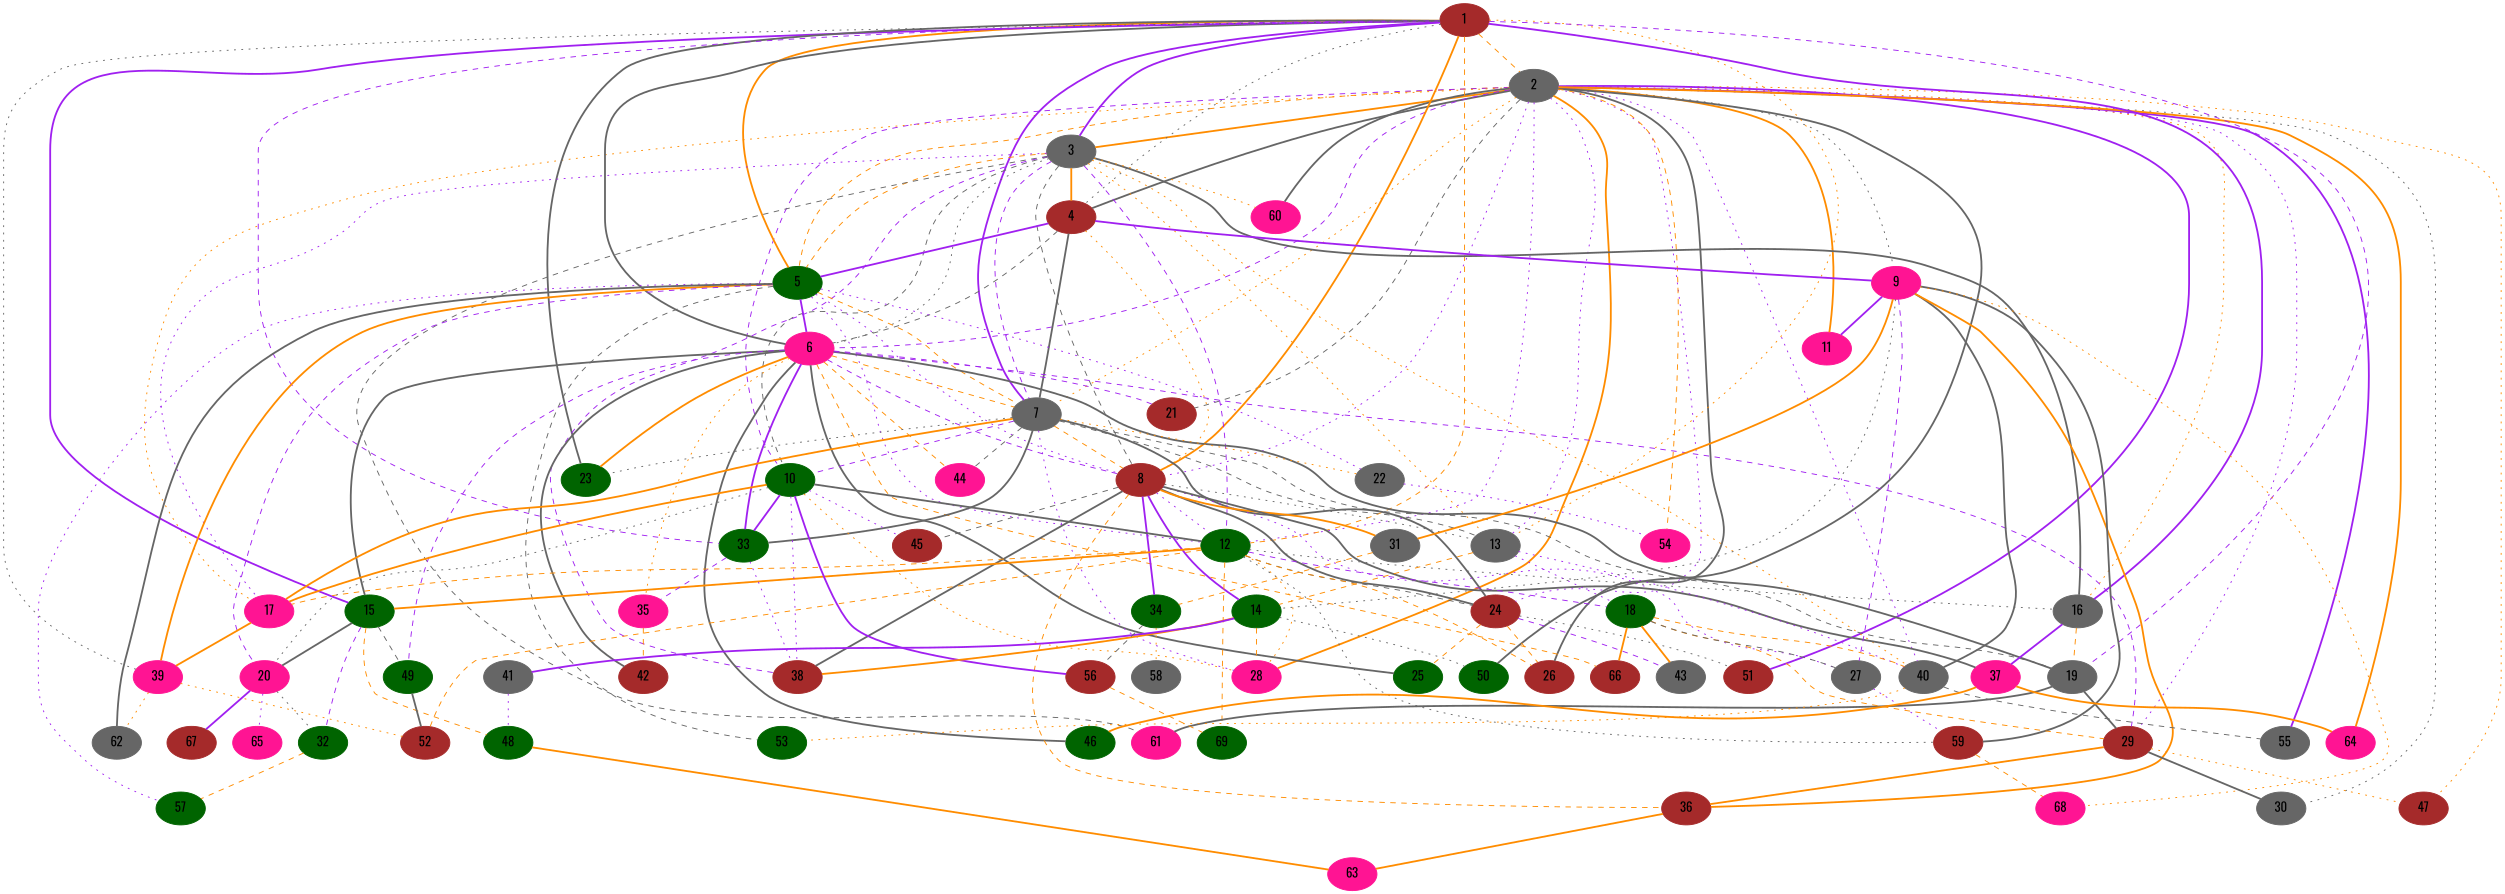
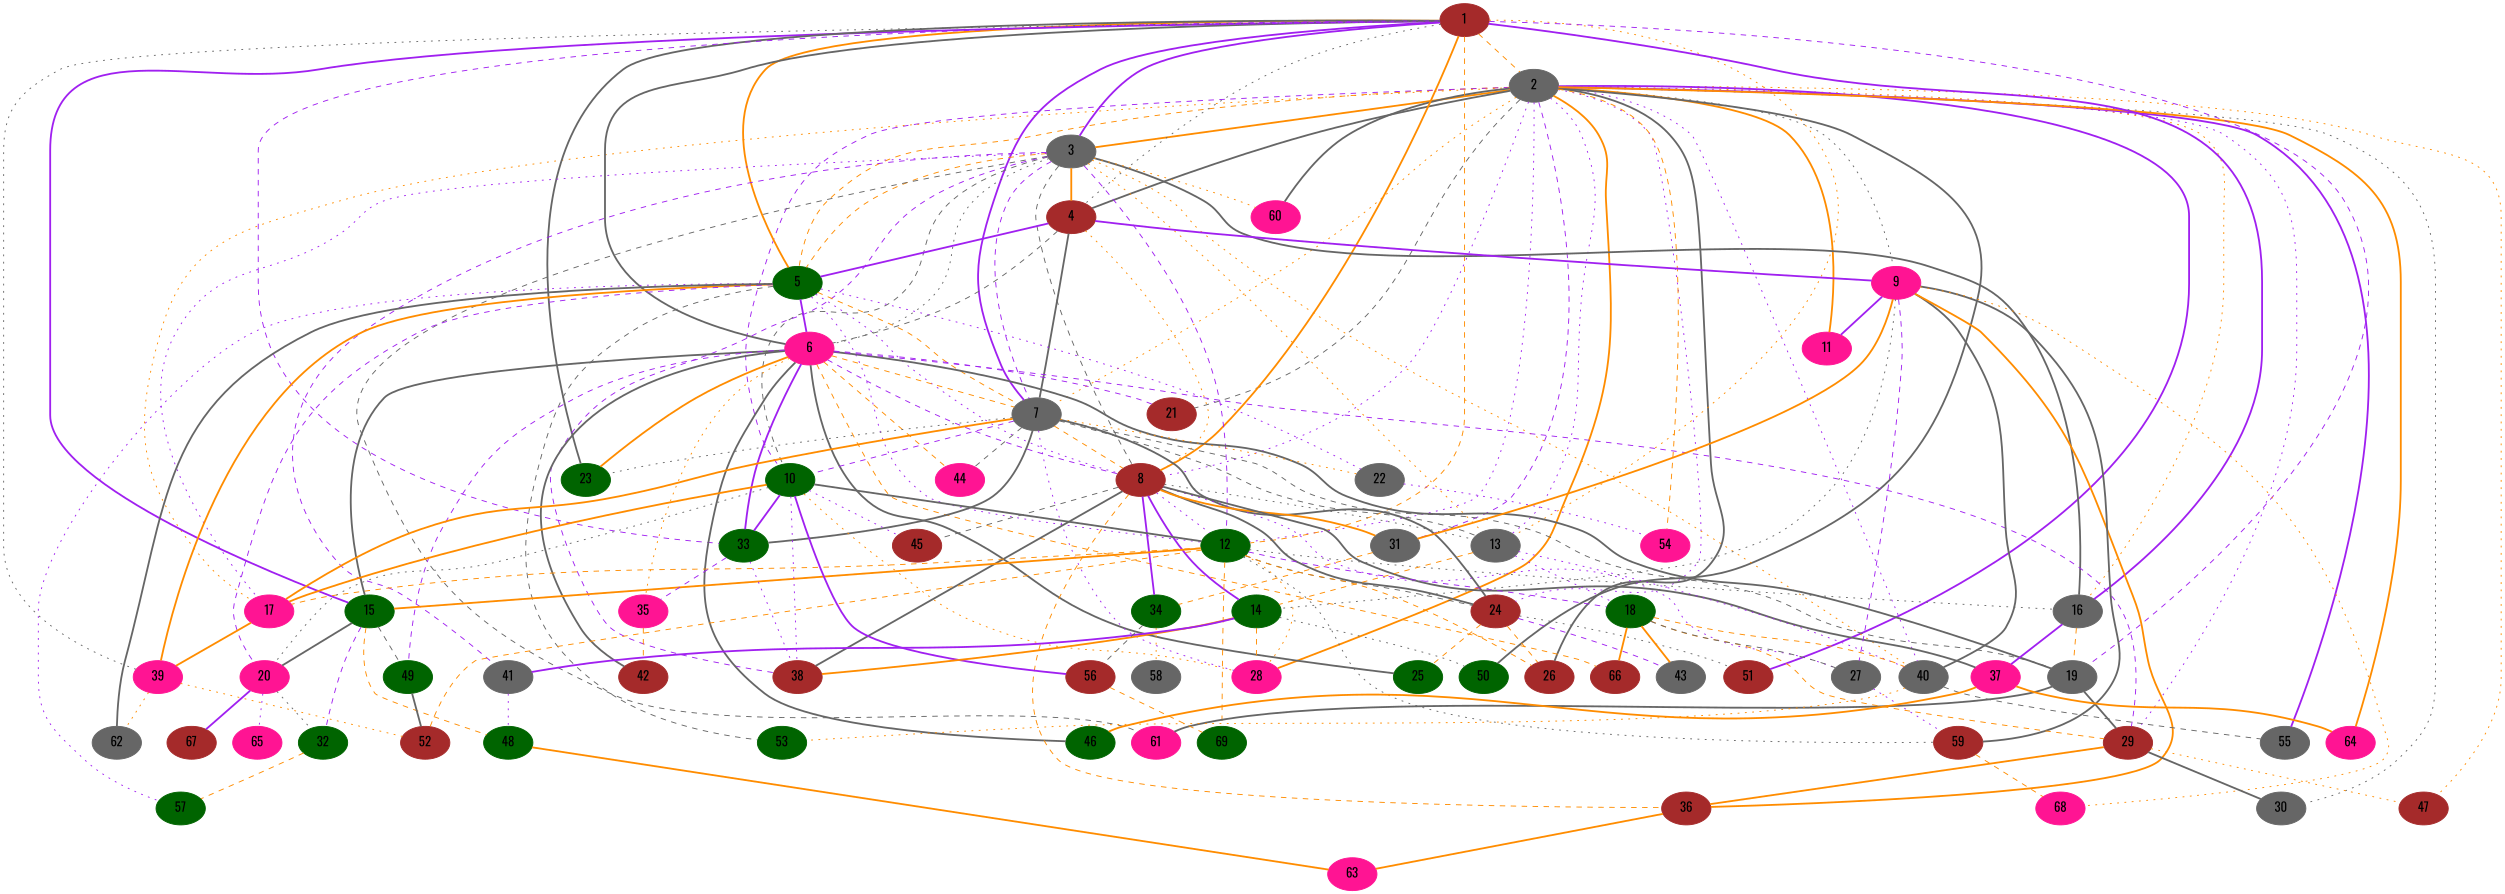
edge "3" -- "41": added
edge "2" -- "6": now "2" -- "31"
